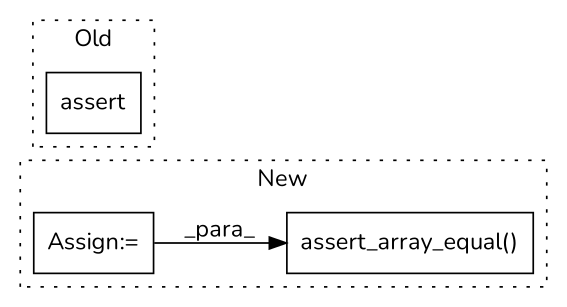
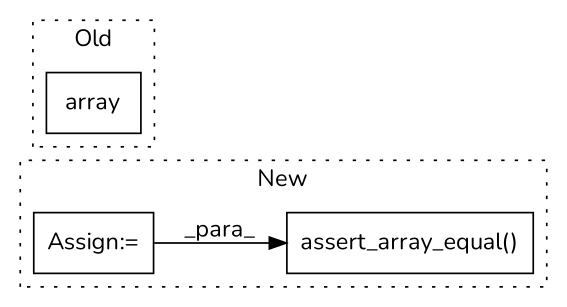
node "assert": label "assert" -> "array"
